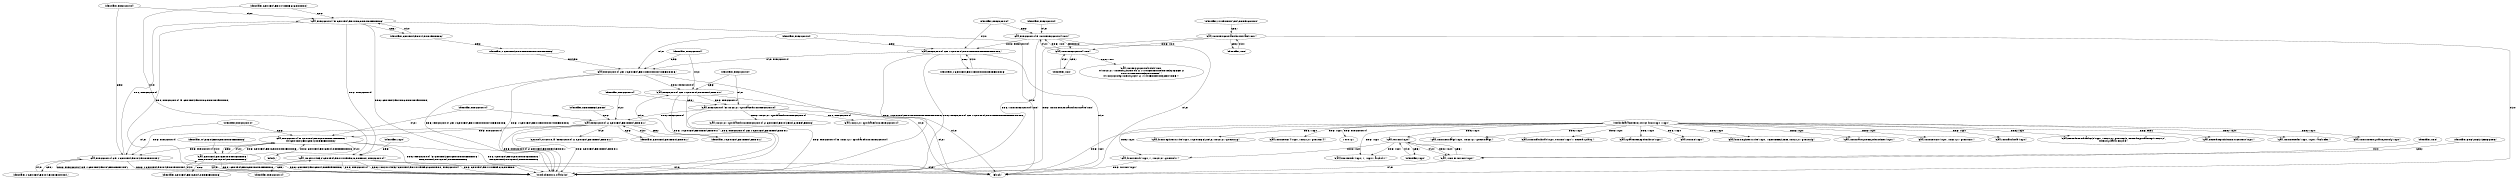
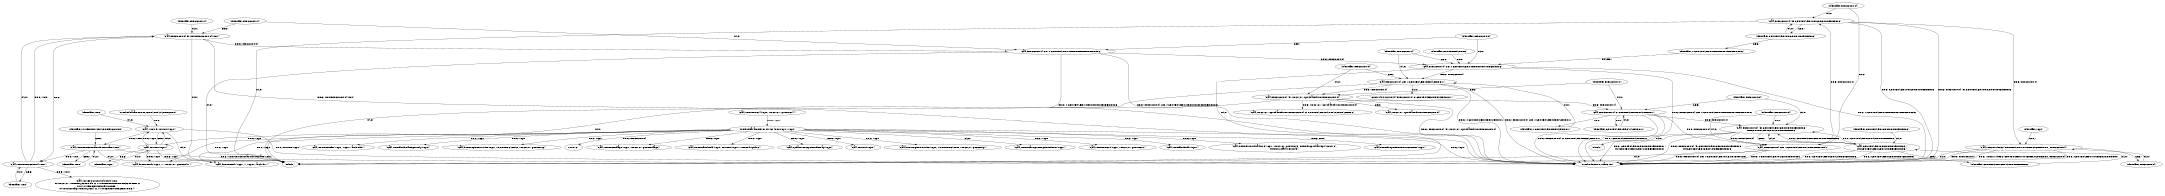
node "(Identifier,CPU_BASED_VM_EXEC_CONTROL)": removed
node "(Identifier,CPU_BASED_MSR_IO_EXITING)": label "(Identifier,CPU_BASED_MSR_IO_EXITING)" -> "(Identifier,CPU_BASED_UNCOND_IO_EXITING)"
edge "(Call,exec_control = vmx_exec_control(vmx))" -> "(Call,vmx_exec_control(vmx))": label "EXITING: " -> "CFG: "
edge "(Call,exec_control &= ~CPU_BASED_VIRTUAL_INTR_PENDING)" -> "(Call,exec_control &= ~CPU_BASED_VIRTUAL_NMI_PENDING)": label "AST: exec_control" -> "DDG: exec_control"
node "(Identifier,~CPU_BASED_VIRTUAL_INTR_PENDING)": removed
edge "(Identifier,TPR_THRESHOLD)" -> "(Call,exec_control & CPU_BASED_TPR_SHADOW)": now "(Identifier,TPR_THRESHOLD)" -> "(Call,exec_control &= ~CPU_BASED_VIRTUAL_NMI_PENDING)"
edge "(Call,exec_control |= vmcs12->cpu_based_vm_exec_control)" -> "(Call,vmcs12->cpu_based_vm_exec_control)": label "DDG: exec_control" -> "CFG: "
edge "(MethodParameterIn,struct kvm_vcpu *vcpu)" -> "(Call,vmx_set_cr4(vcpu, vmcs12->guest_cr4))": reversed
edge "(MethodParameterIn,struct kvm_vcpu *vcpu)" -> "(Call,vmx_start_preemption_timer(vcpu))": label "DDG: vcpu" -> "AST: "
edge "(Call,exec_control & CPU_BASED_TPR_SHADOW)" -> "(ControlStructure,if (exec_control & CPU_BASED_TPR_SHADOW))": now "(Call,exec_control &= ~CPU_BASED_TPR_SHADOW)" -> "(ControlStructure,if (exec_control & CPU_BASED_TPR_SHADOW))"
edge "(Call,*vmx = to_vmx(vcpu))" -> "(Call,vmx_set_constant_host_state(vmx))": added, label "DDG: vmx"
node "(Identifier,MSR_BASED_CR8_LOAD_EXITING)": label "(Identifier,MSR_BASED_CR8_LOAD_EXITING)" -> "(Identifier,CPU_BASED_CR8_LOAD_EXITING)"
node "(Identifier,CPU_BASED_TPR_SHADOW)": label "(Identifier,CPU_BASED_TPR_SHADOW)" -> "(Identifier,CPU_BASED_REGS_SHADOW)"
node "(Call,update_exception_host(vcpu))": label "(Call,update_exception_host(vcpu))" -> "(Call,update_exception_bitmap(vcpu))"
node "(Call,vmx_vmentry_tlb_ept_only(vcpu))": label "(Call,vmx_vmentry_tlb_ept_only(vcpu))" -> "(Call,vmx_flush_tlb_ept_only(vcpu))"
node "(Identifier,GUEST_ES_SELECTOR)": label "(Identifier,GUEST_ES_SELECTOR)" -> "(MethodParameterIn,GUEST_ES_SELECTOR)"
edge "(Call,kvm_set_dr(vcpu, 7, vmcs12->guest_dr7))" -> "(MethodReturn,static int)": now "(Call,*vmx = to_vmx(vcpu))" -> "(MethodReturn,static int)"
node "(Identifier,~CPU_BASED_USE_IO_BITMAPS)": removed
